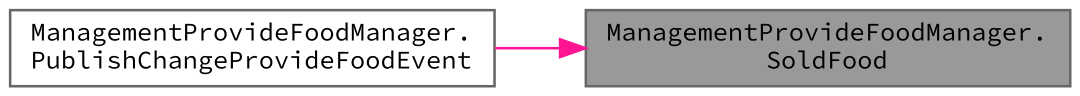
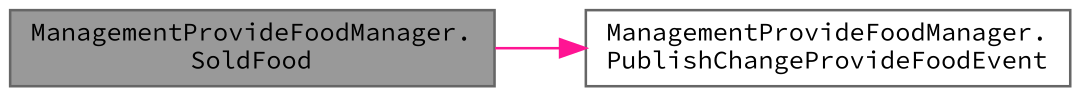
edge "ManagementProvideFoodManager. PublishChangeProvideFoodEvent" -> "ManagementProvideFoodManager. SoldFood": reversed
